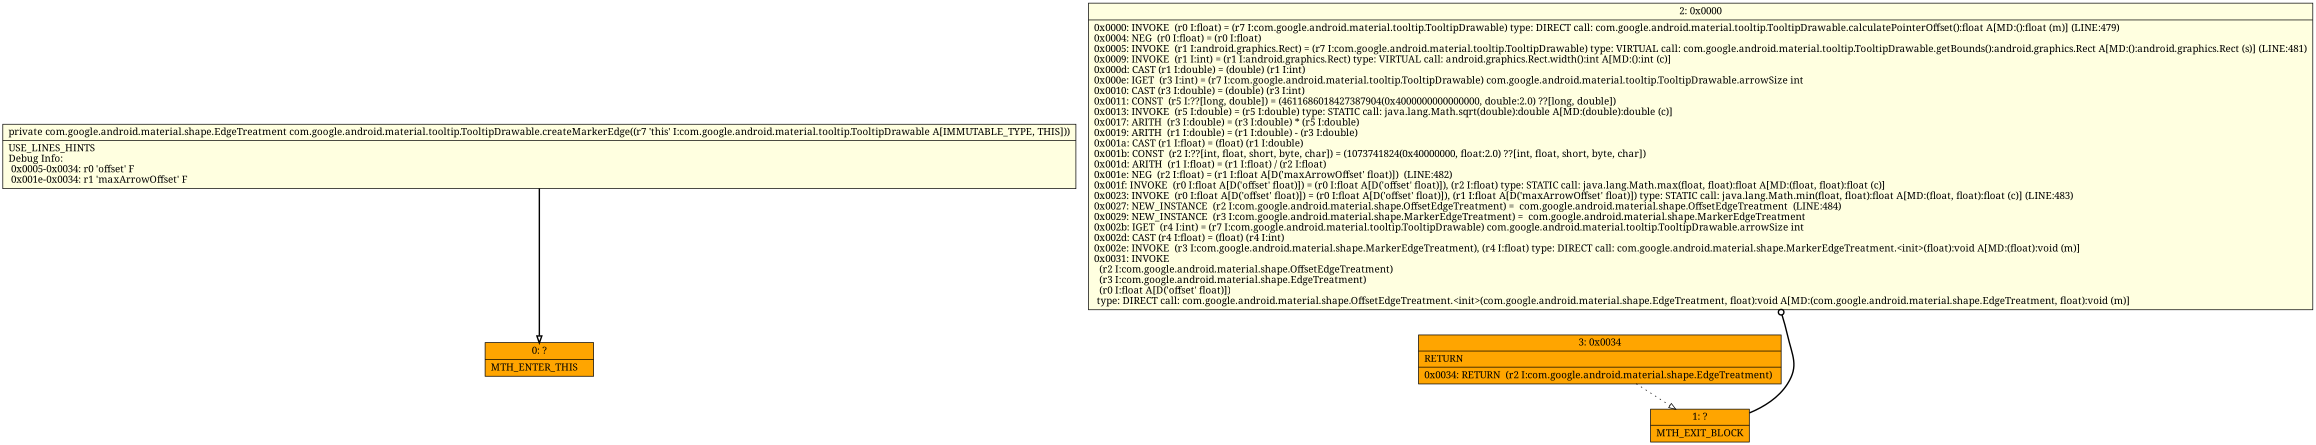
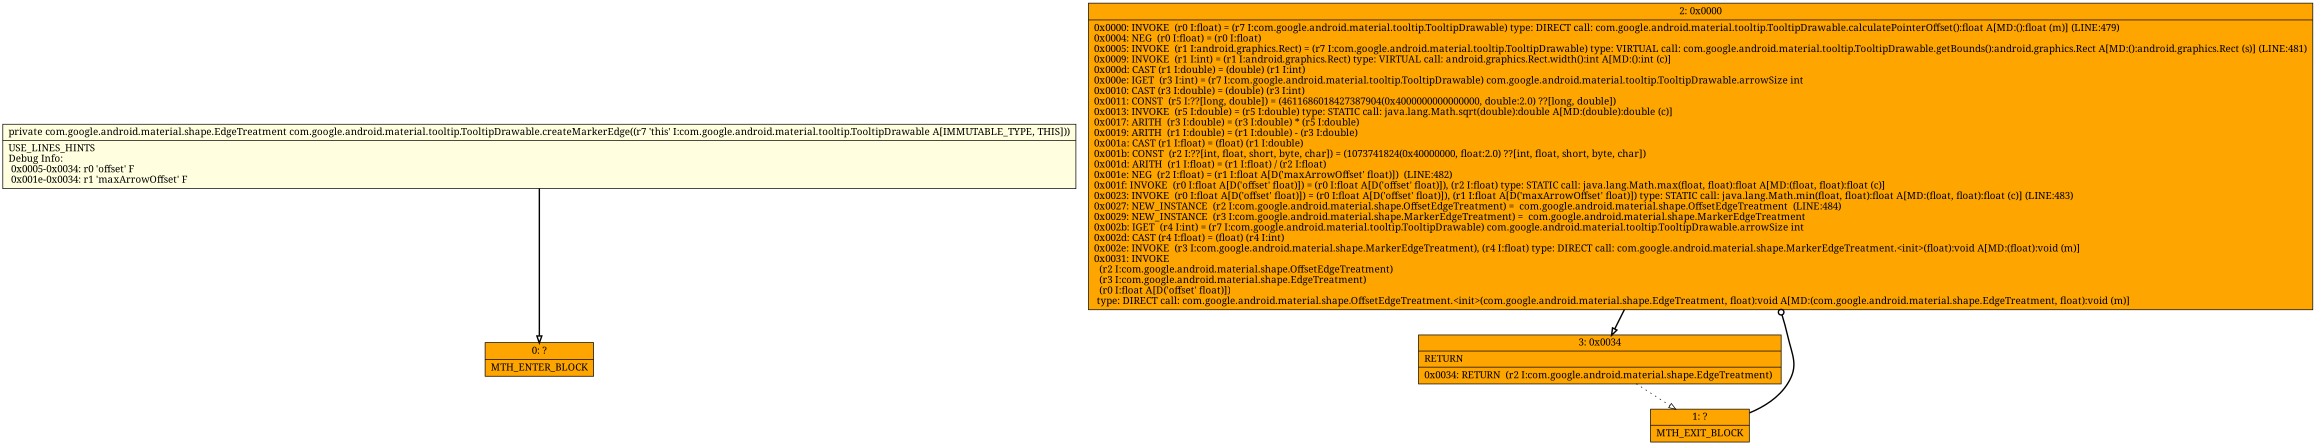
node "2: 0x0000": fillcolor lightyellow -> orange
edge "2: 0x0000" -> "3: 0x0034": added
node "0: ?": text "MTH_ENTER_THIS" -> "MTH_ENTER_BLOCK"
